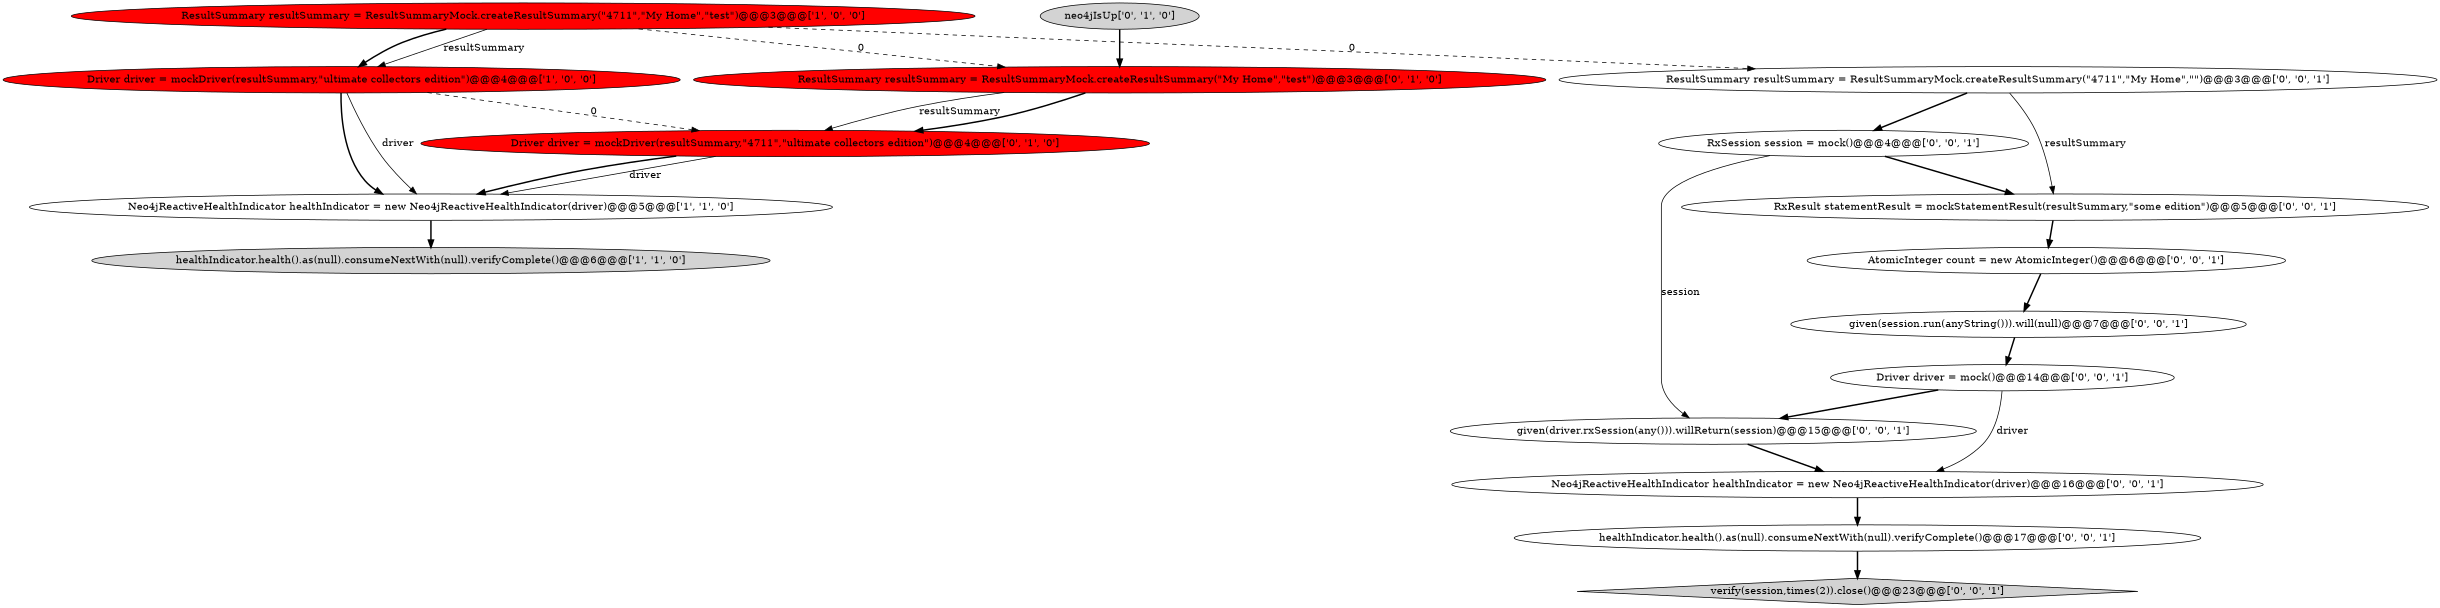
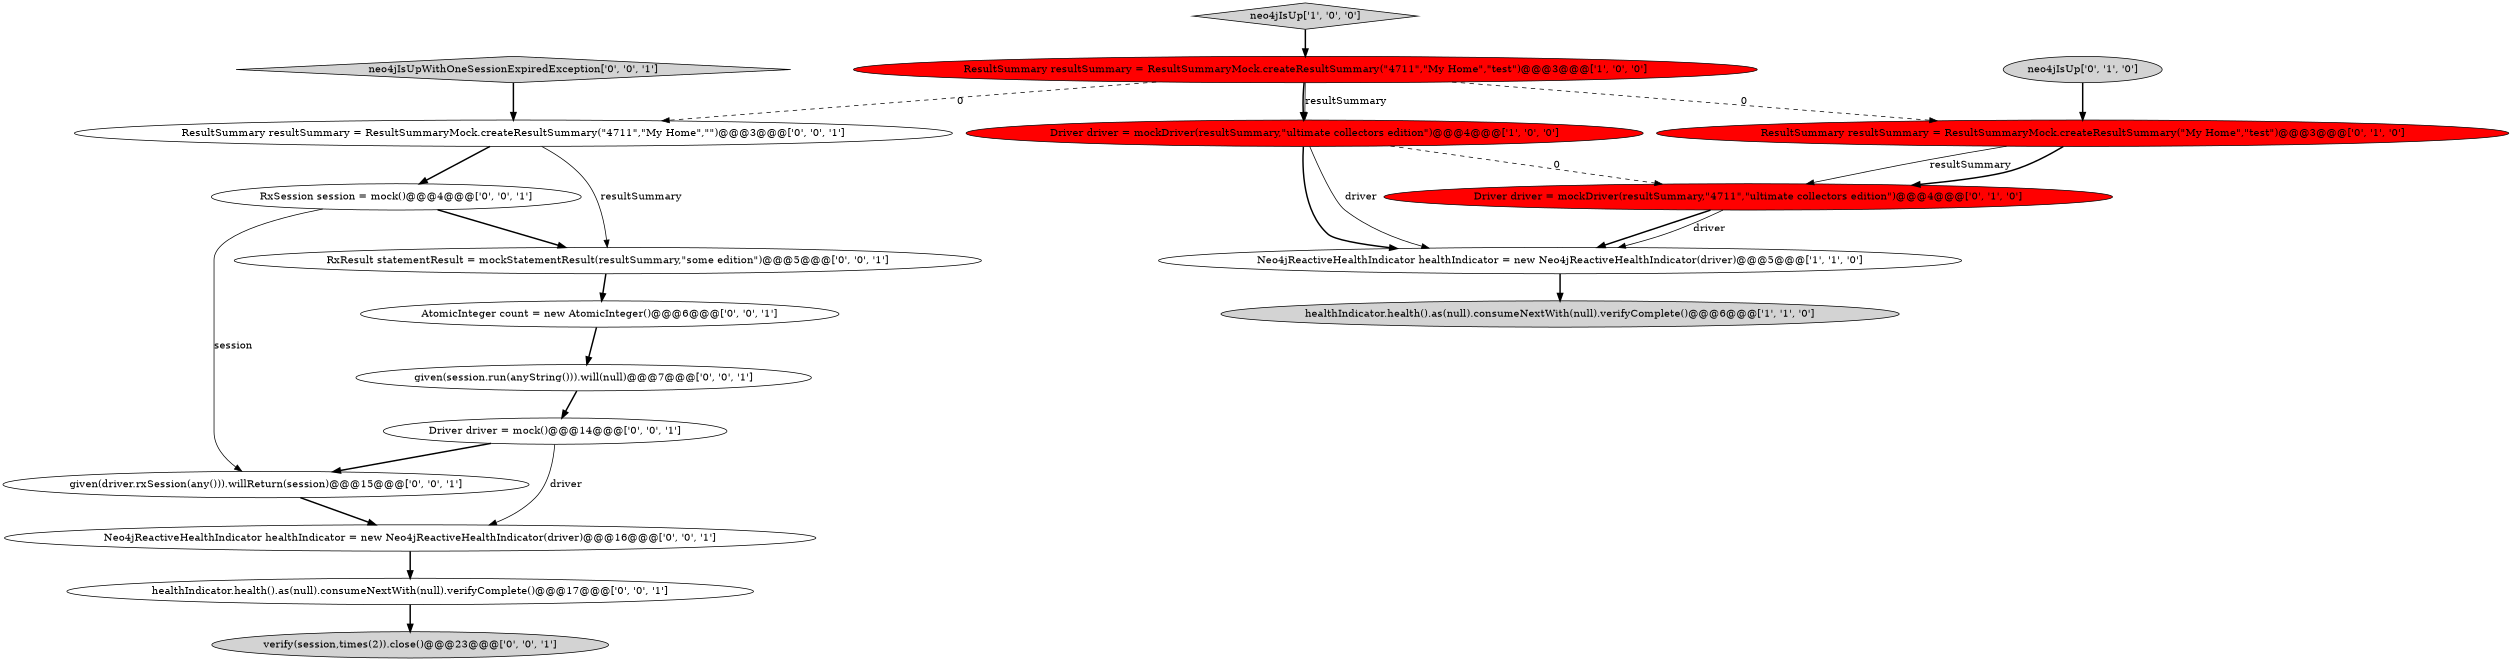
node "neo4jIsUp['1', '0', '0']": added
node "neo4jIsUpWithOneSessionExpiredException['0', '0', '1']": added
node "verify(session,times(2)).close()@@@23@@@['0', '0', '1']": shape diamond -> ellipse
